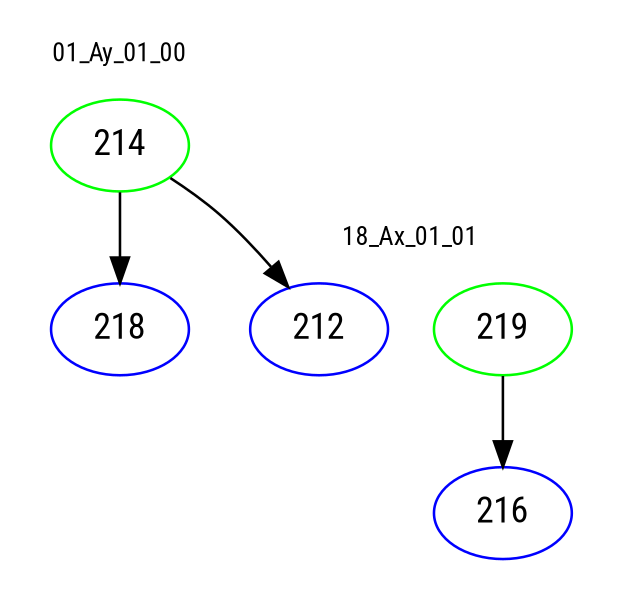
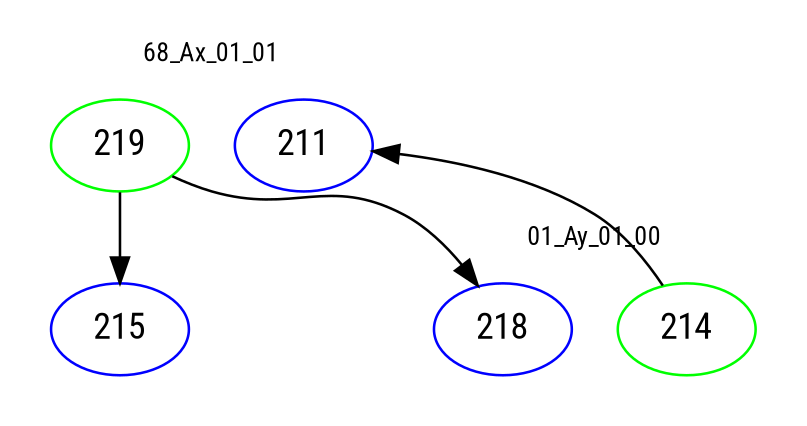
edge "214" -> "218": now "219" -> "218"
cluster "18_Ax_01_01": label "18_Ax_01_01" -> "68_Ax_01_01"
node "212": label "212" -> "211"
node "216": label "216" -> "215"
